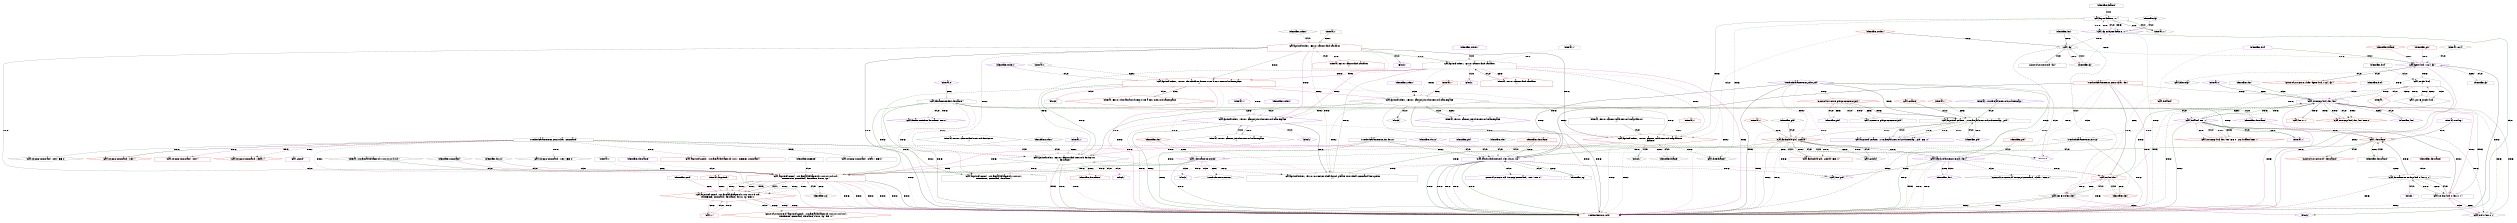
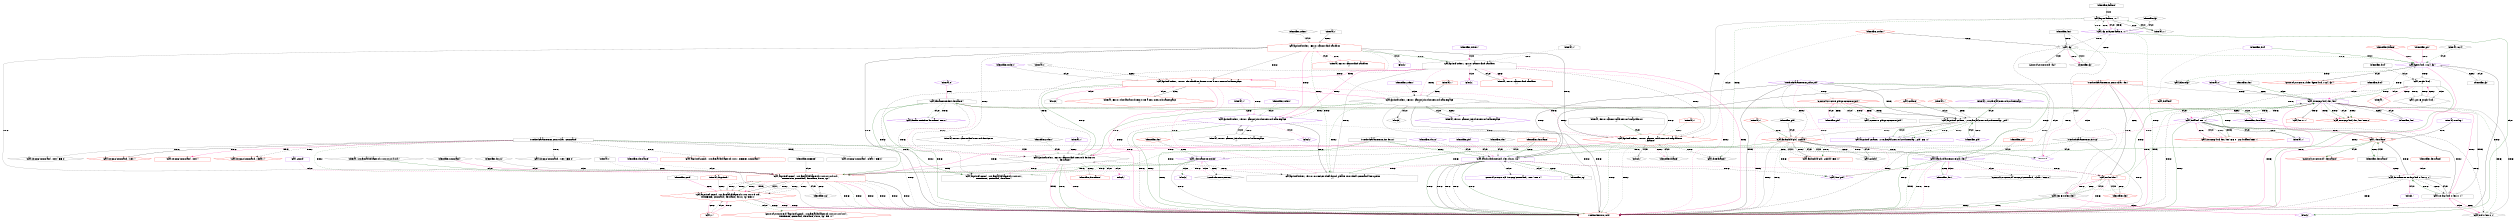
edge "(Call,fgets(buf, 1024, fp))" -> "(Call,fclose(fp))": label "AST: " -> "DDG: "
